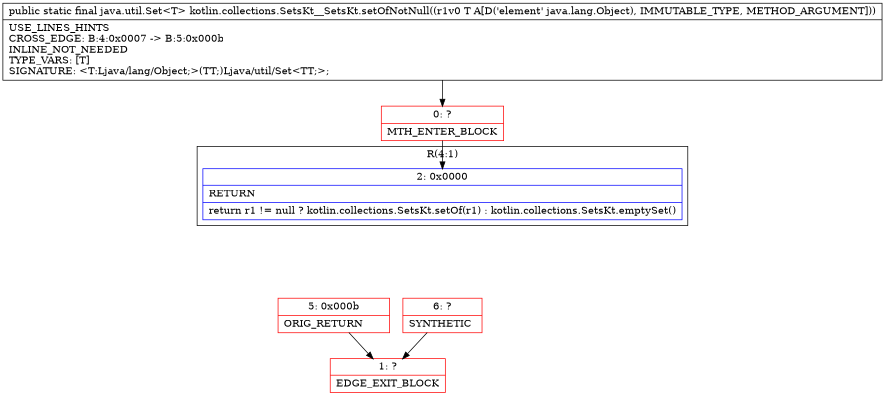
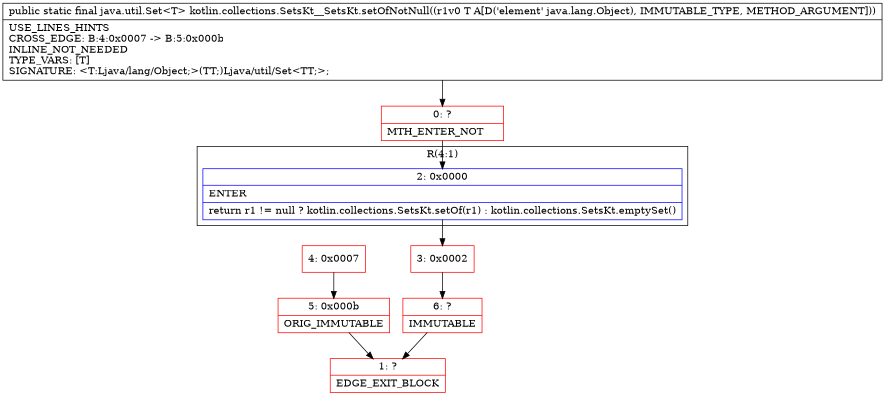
node "0: ?": text "MTH_ENTER_BLOCK" -> "MTH_ENTER_NOT"
node "2: 0x0000": text "RETURN" -> "ENTER"
node "4: 0x0007": added
node "3: 0x0002": added
node "5: 0x000b": text "ORIG_RETURN" -> "ORIG_IMMUTABLE"
node "6: ?": text "SYNTHETIC" -> "IMMUTABLE"
